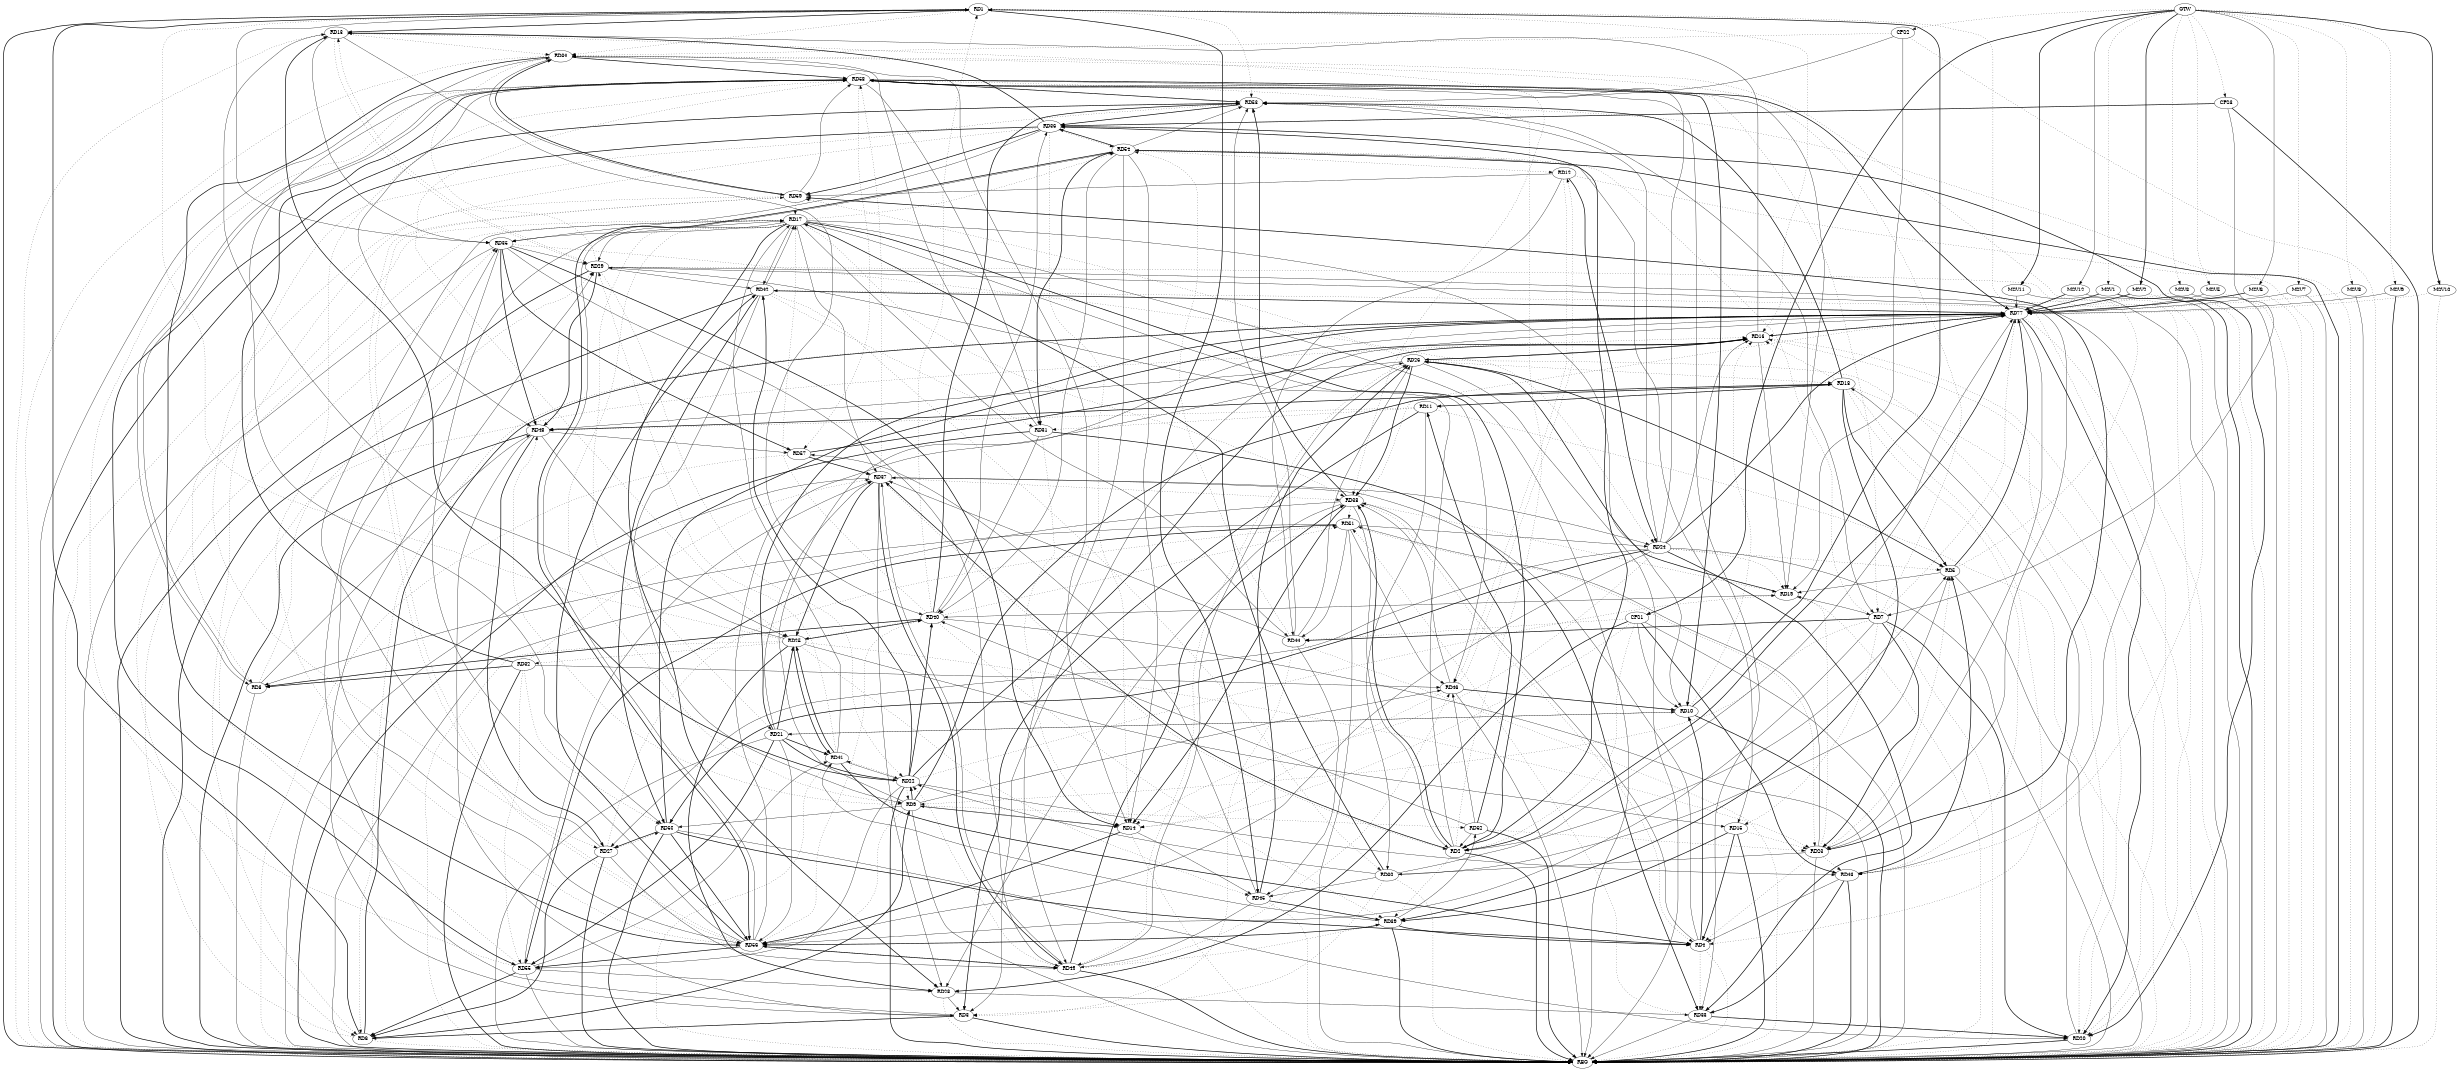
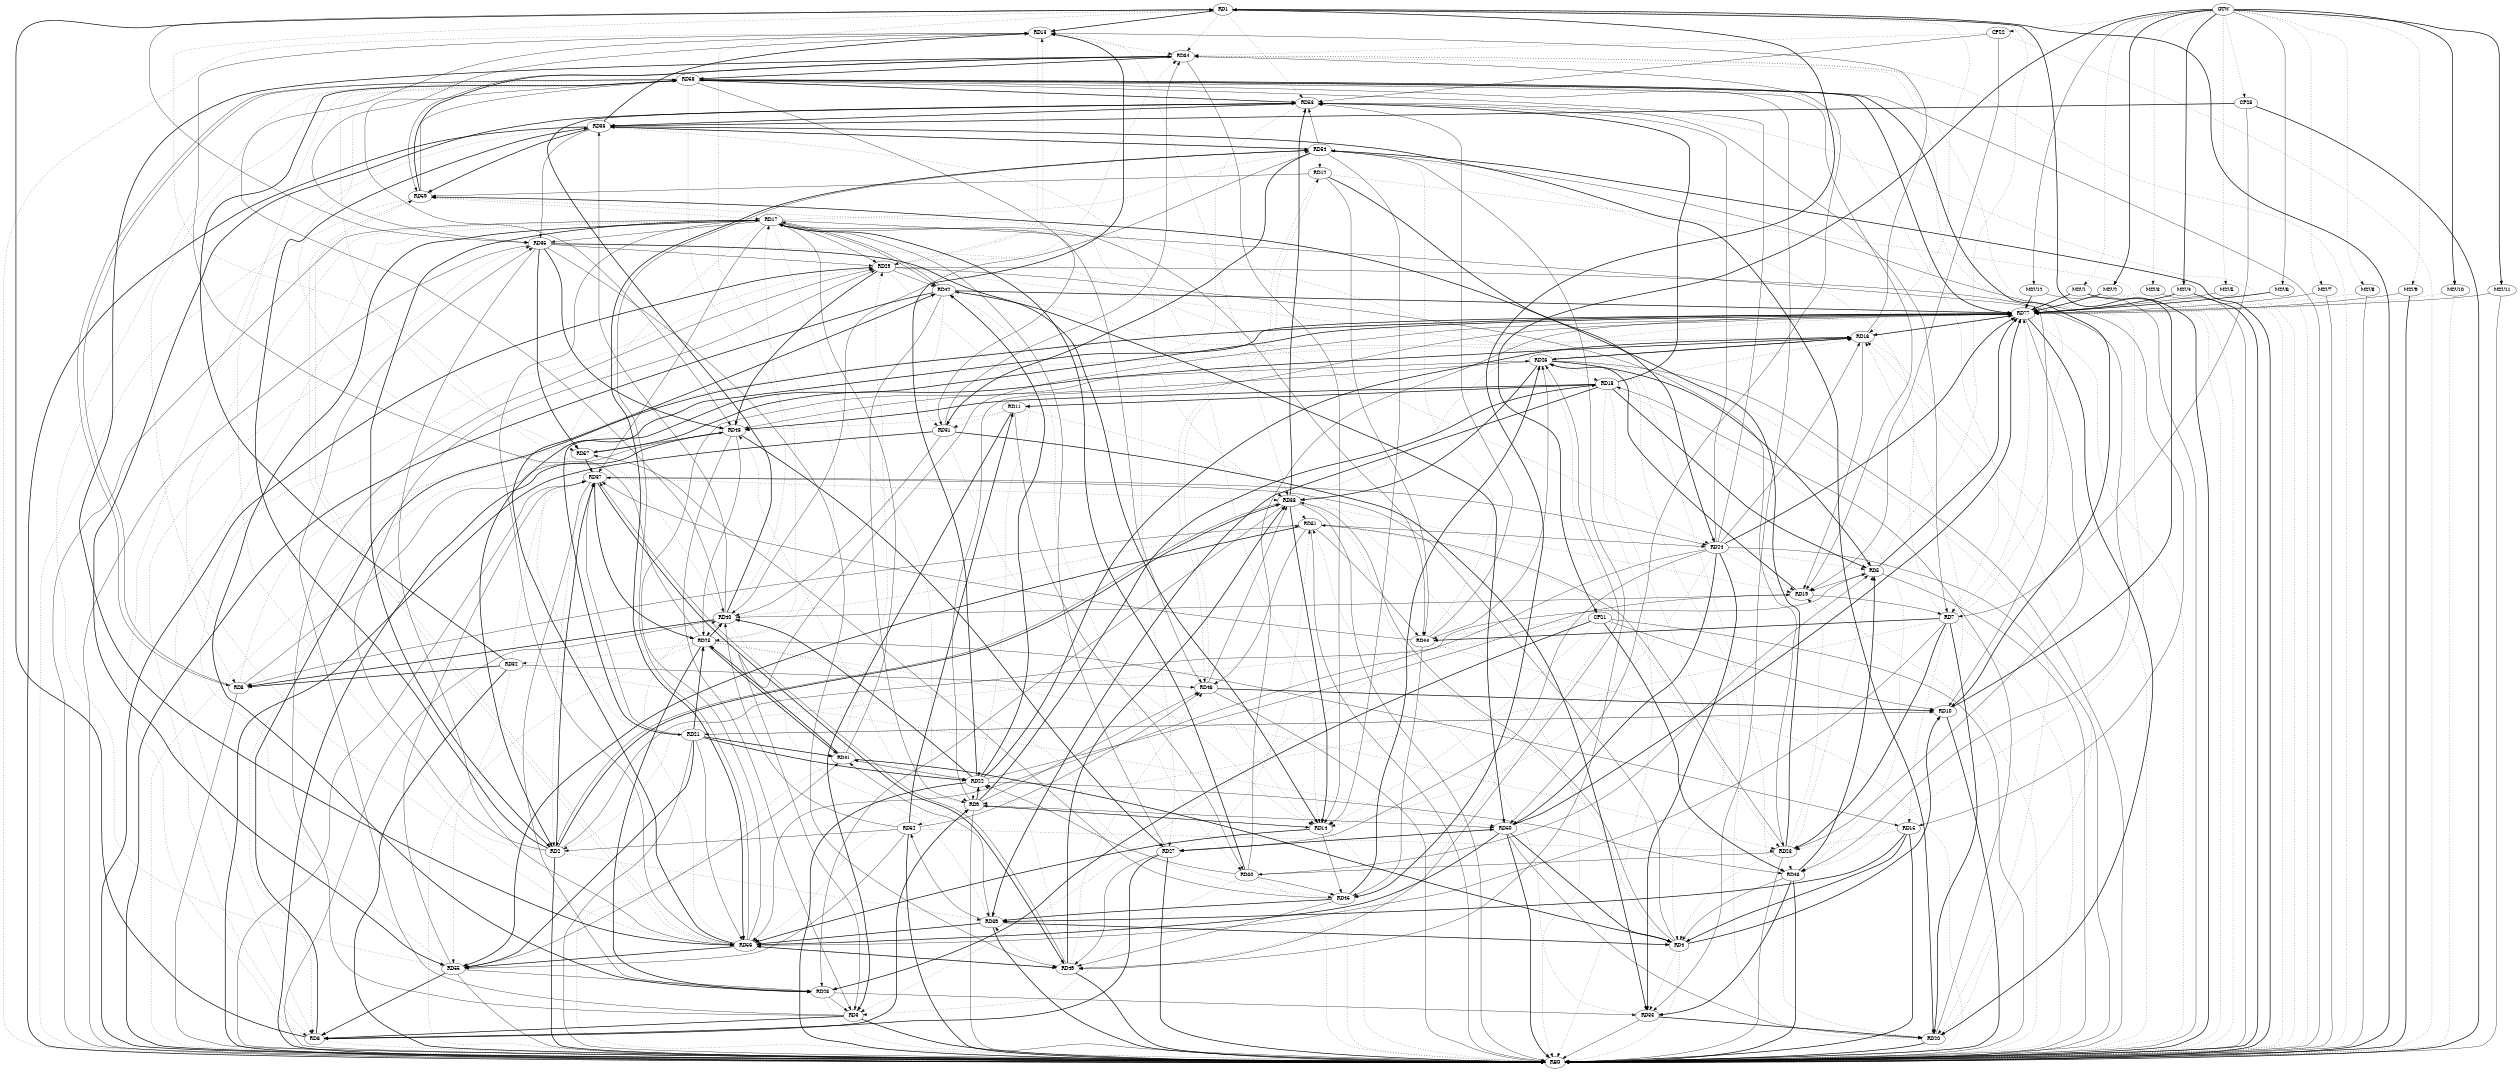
node "MSV4": added
edge "RD22" -> "RD19": style dotted -> solid
edge "RD22" -> "RD55": now "RD52" -> "RD55"
